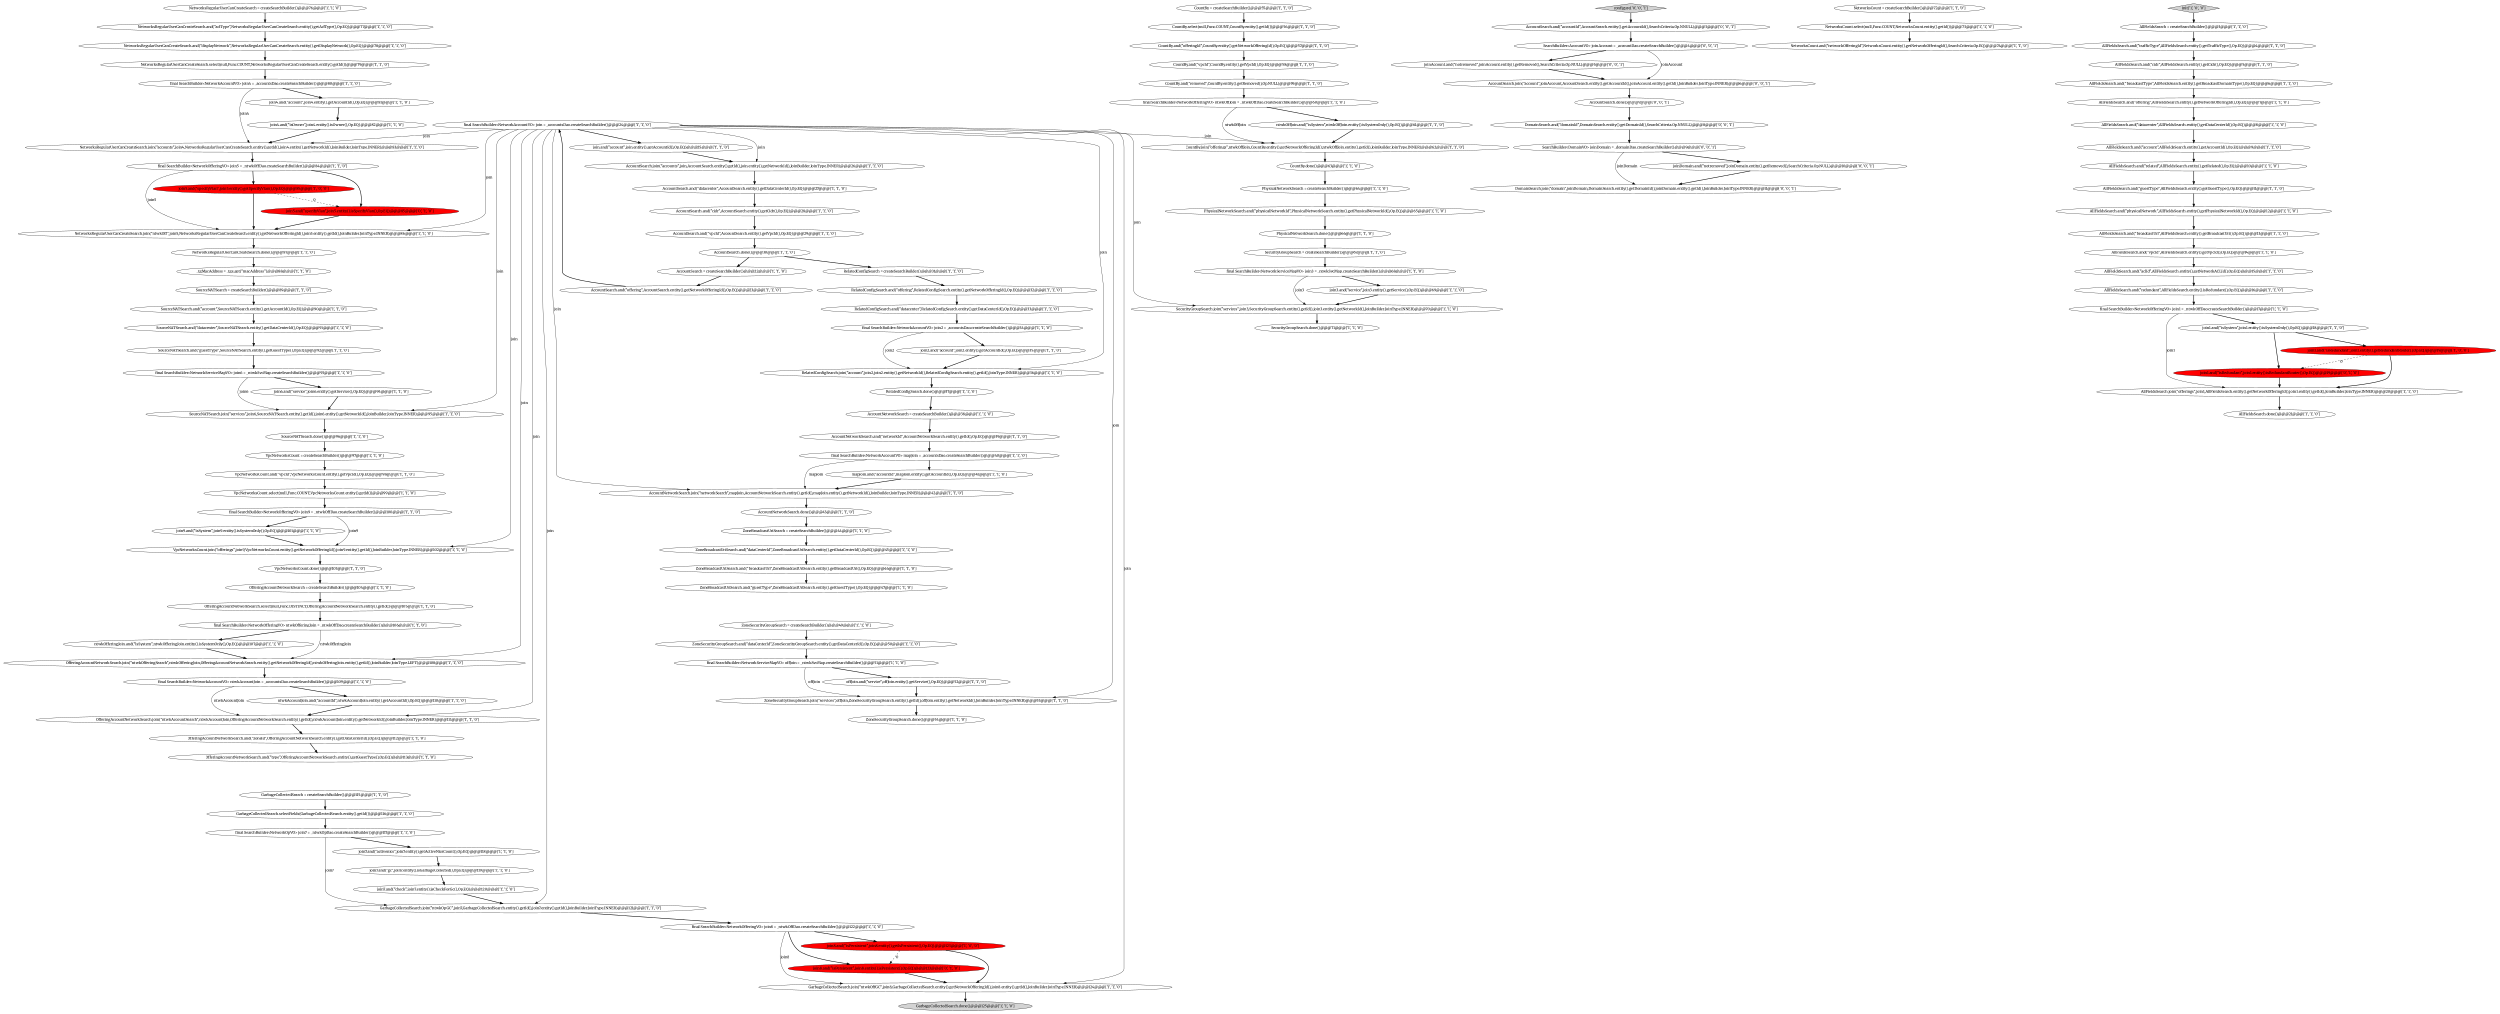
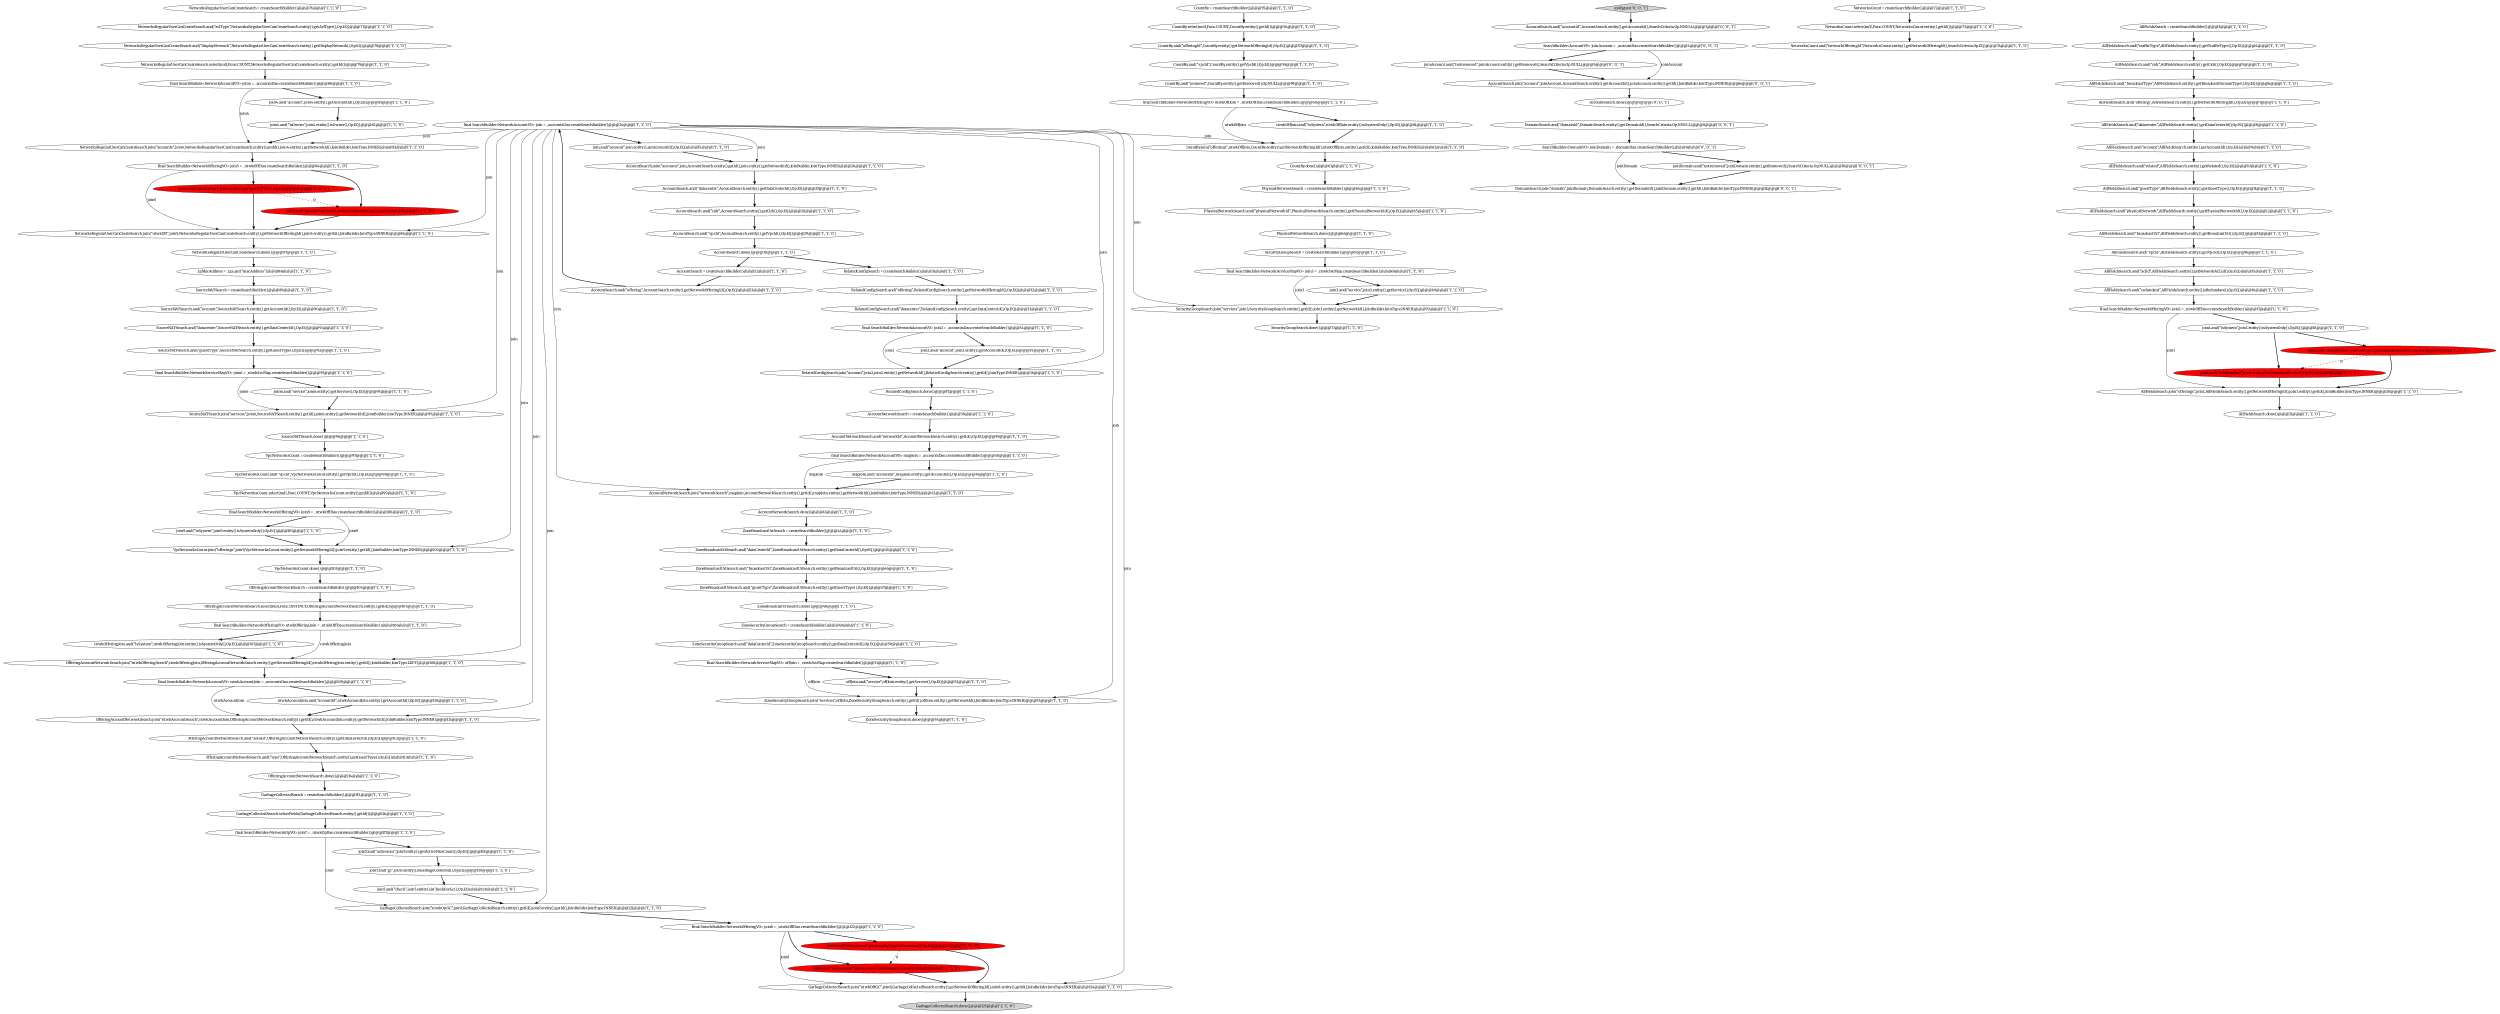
node "init['1', '0', '0']": removed
node "ZoneBroadcastUriSearch.done()@@@48@@@['1', '1', '0']": added
node "OfferingAccountNetworkSearch.done()@@@114@@@['1', '1', '0']": added
